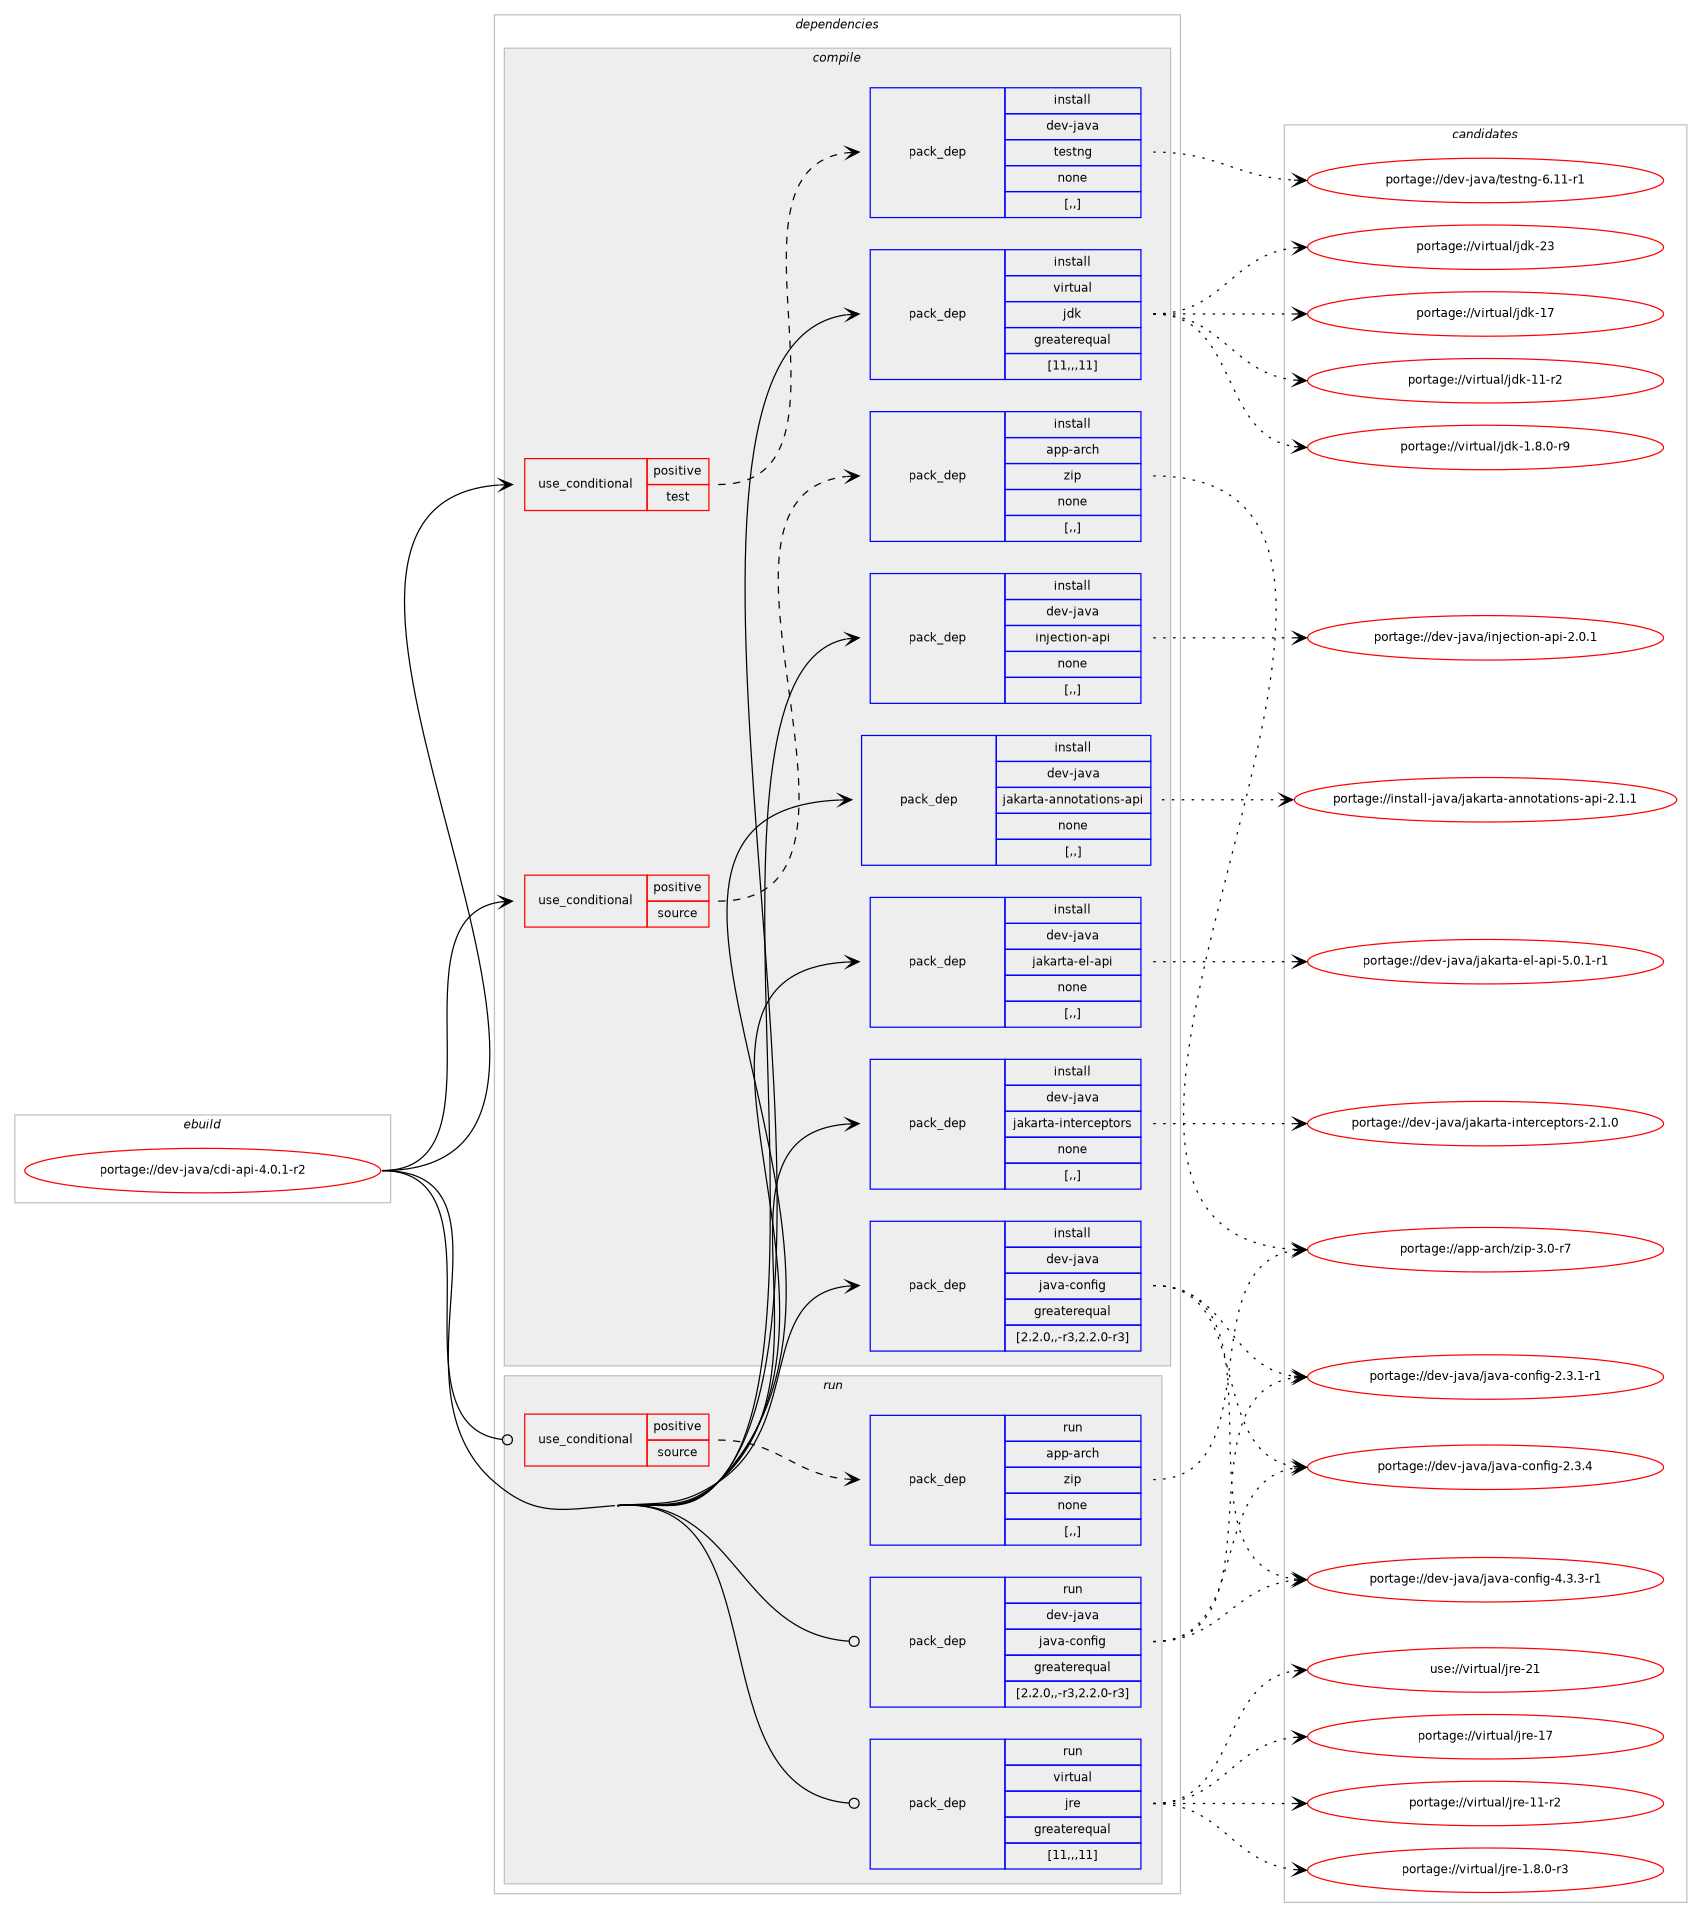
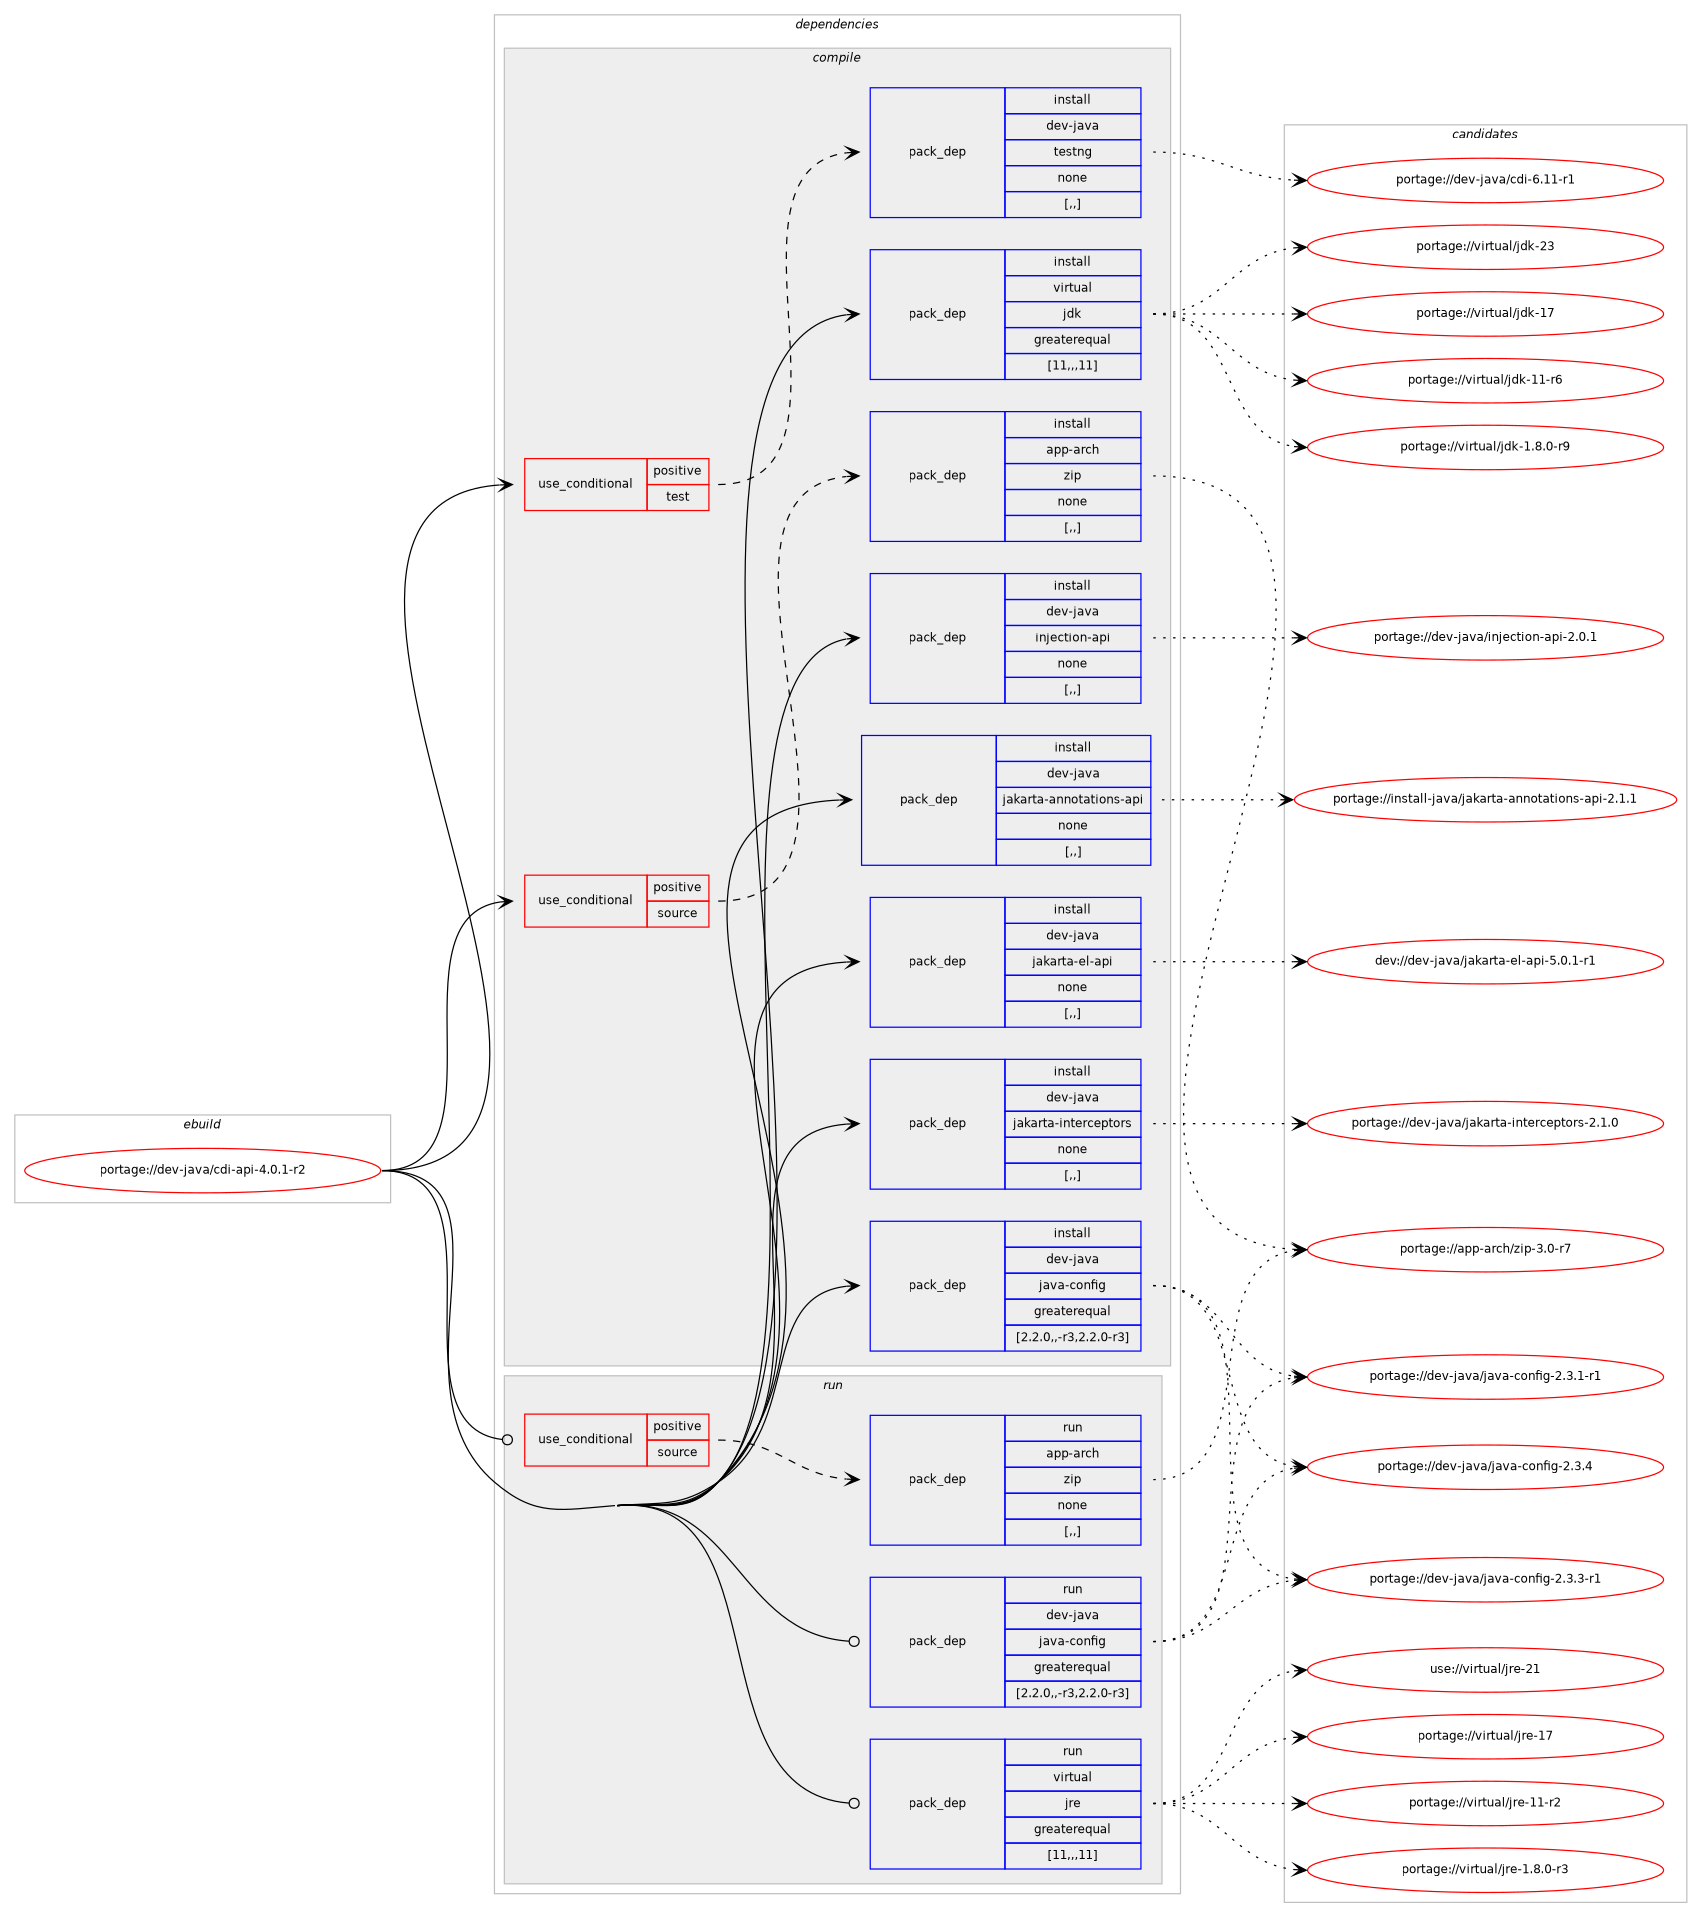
node "portage://dev-java/testng-6.11-r1": label "portage://dev-java/testng-6.11-r1" -> "portage://dev-java/cdi-6.11-r1"
node "portage://virtual/jdk-11-r2": label "portage://virtual/jdk-11-r2" -> "portage://virtual/jdk-11-r6"
node "portage://dev-java/jakarta-el-api-5.0.1-r1": label "portage://dev-java/jakarta-el-api-5.0.1-r1" -> "dev://dev-java/jakarta-el-api-5.0.1-r1"
node "portage://dev-java/java-config-4.3.3-r1": label "portage://dev-java/java-config-4.3.3-r1" -> "portage://dev-java/java-config-2.3.3-r1"
